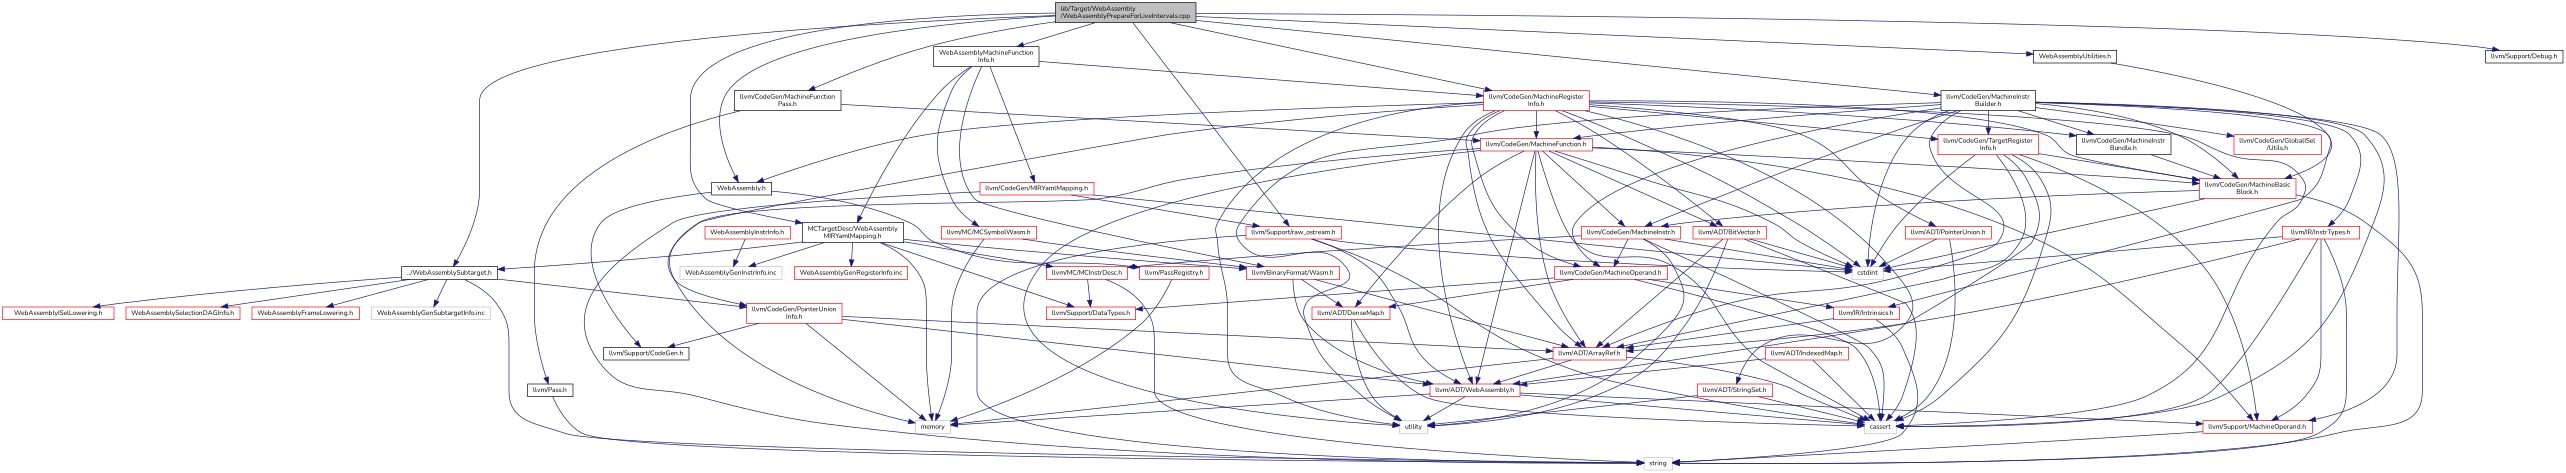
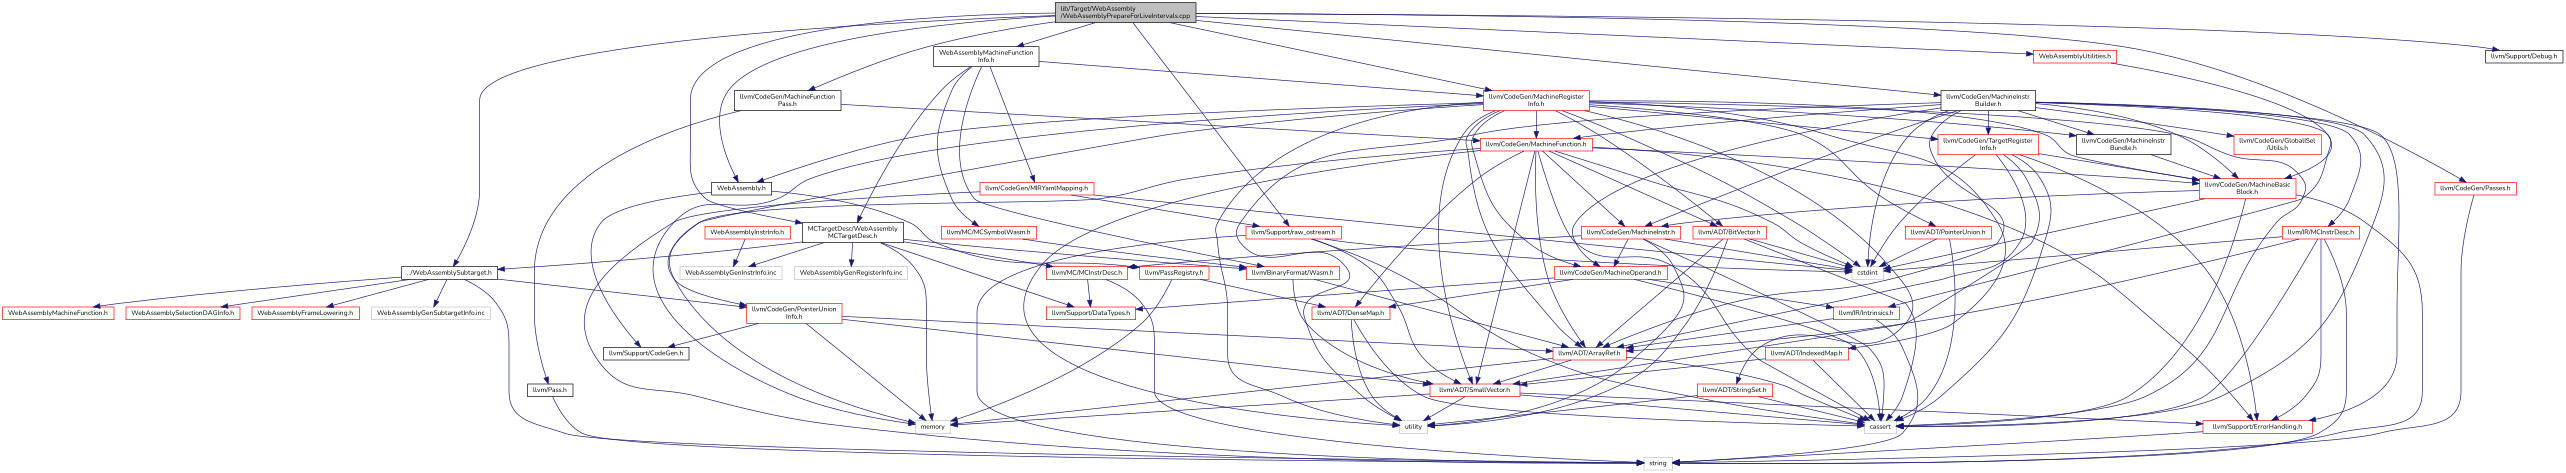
node "WebAssemblyUtilities.h": color black -> red
edge "llvm/CodeGen/MachineRegister Info.h" -> "llvm/ADT/IndexedMap.h": added
node "llvm/CodeGen/Passes.h": added
node "MCTargetDesc/WebAssembly MIRYamlMapping.h": label "MCTargetDesc/WebAssembly MIRYamlMapping.h" -> "MCTargetDesc/WebAssembly MCTargetDesc.h"
node "llvm/IR/InstrTypes.h": label "llvm/IR/InstrTypes.h" -> "llvm/IR/MCInstrDesc.h"
node "WebAssemblyGenRegisterInfo.inc": color red -> grey75
edge "llvm/BinaryFormat/Wasm.h" -> "llvm/ADT/DenseMap.h": now "llvm/PassRegistry.h" -> "llvm/ADT/DenseMap.h"
node "WebAssemblyISelLowering.h": label "WebAssemblyISelLowering.h" -> "WebAssemblyMachineFunction.h"
edge "llvm/MC/MCSymbolWasm.h" -> "memory": now "llvm/CodeGen/MachineRegister Info.h" -> "memory"
node "llvm/ADT/WebAssembly.h": label "llvm/ADT/WebAssembly.h" -> "llvm/ADT/SmallVector.h"
edge "llvm/CodeGen/MachineBasic Block.h" -> "cassert": added
node "llvm/Support/MachineOperand.h": label "llvm/Support/MachineOperand.h" -> "llvm/Support/ErrorHandling.h"
